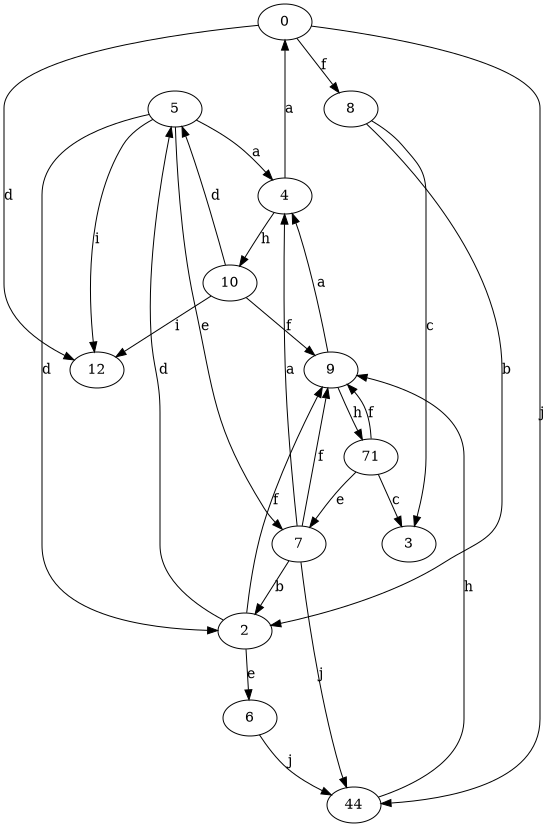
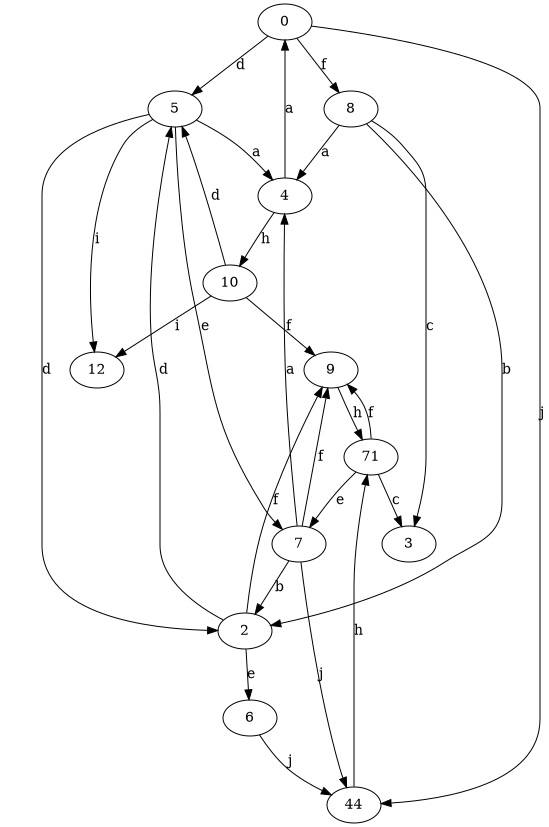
edge "0" -> "12": now "0" -> "5"
edge "9" -> "4": now "8" -> "4"
edge "44" -> "9": now "44" -> "71"
